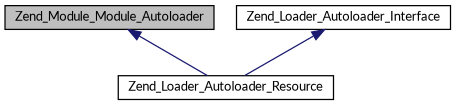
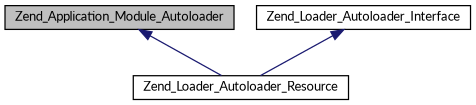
node "Zend_Module_Module_Autoloader": label "Zend_Module_Module_Autoloader" -> "Zend_Application_Module_Autoloader"
